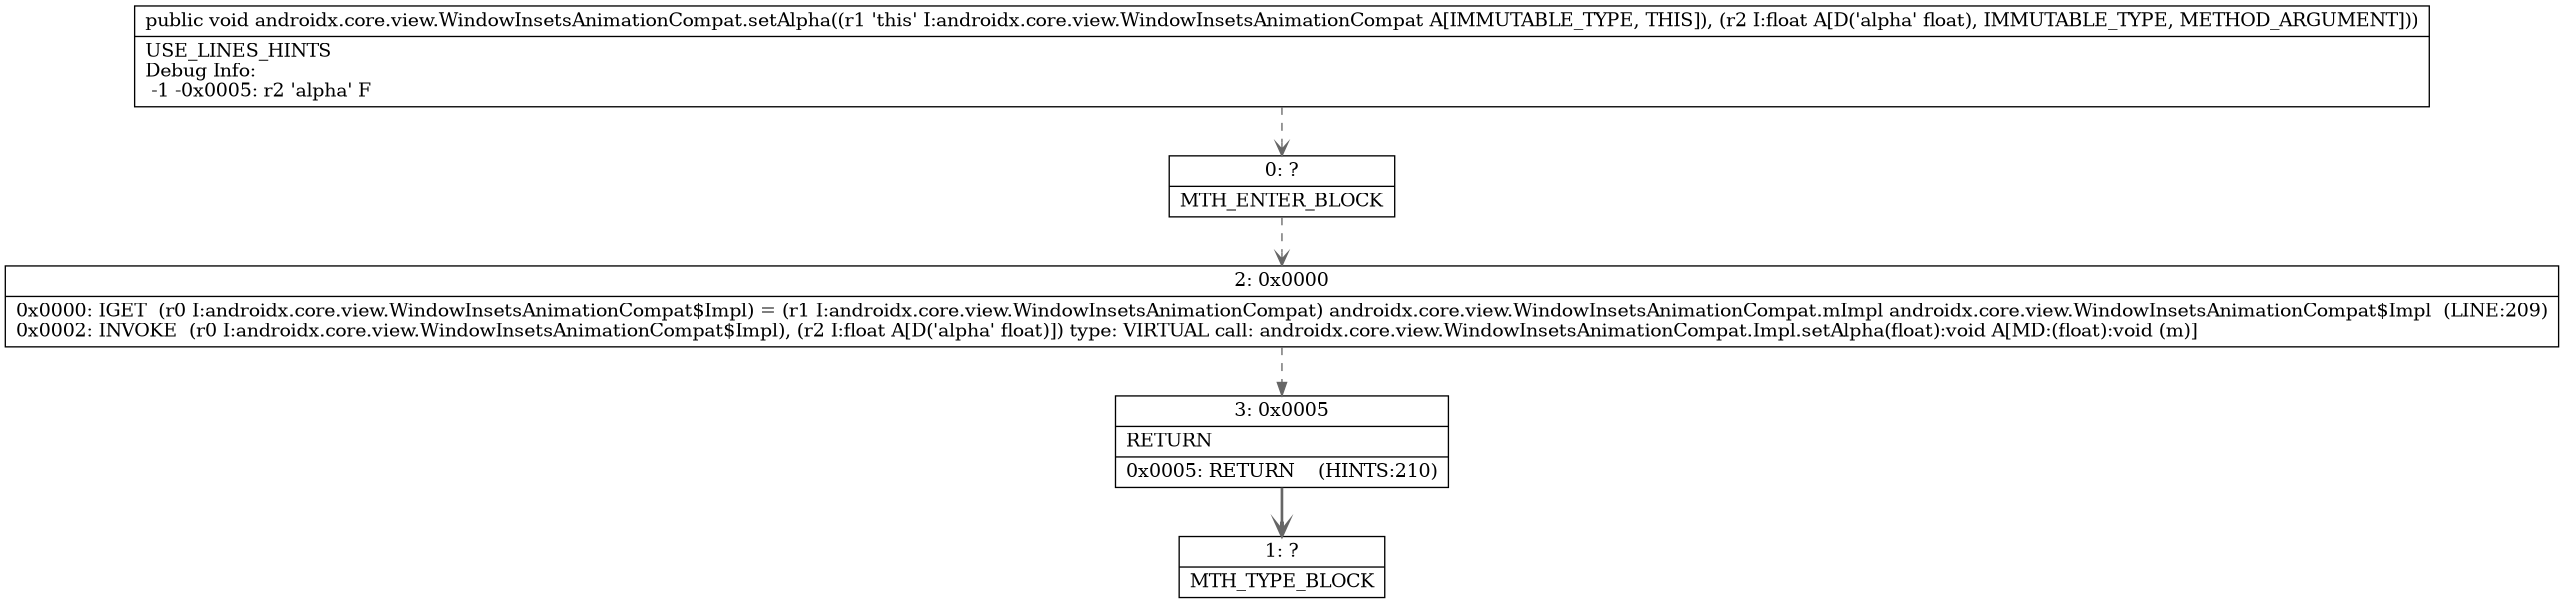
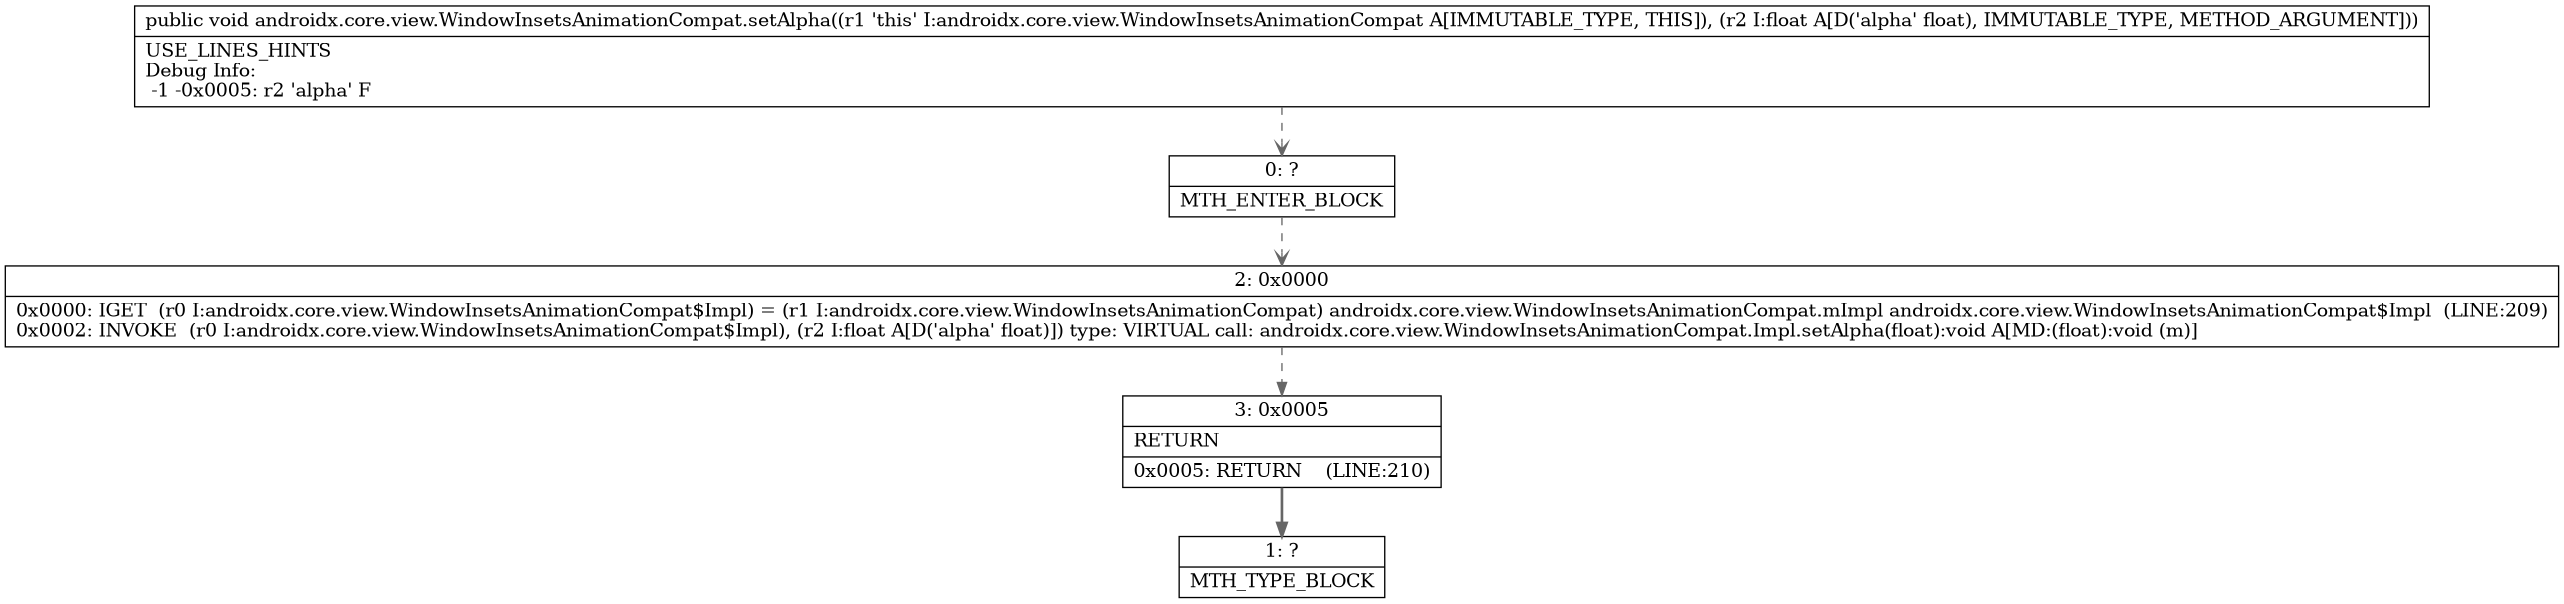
node "3: 0x0005": text "0x0005: RETURN    (HINTS:210)" -> "0x0005: RETURN    (LINE:210)"
edge "3: 0x0005" -> "1: ?": arrowhead vee -> normal
